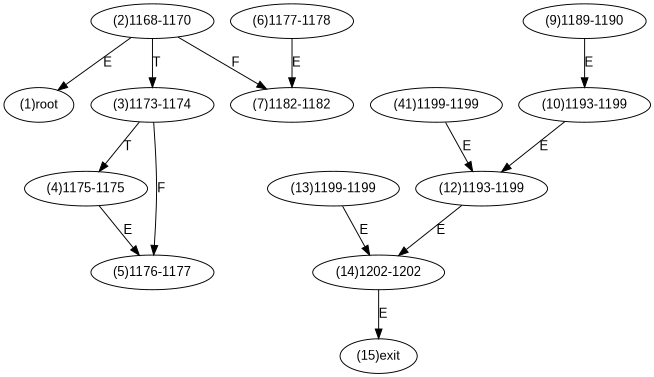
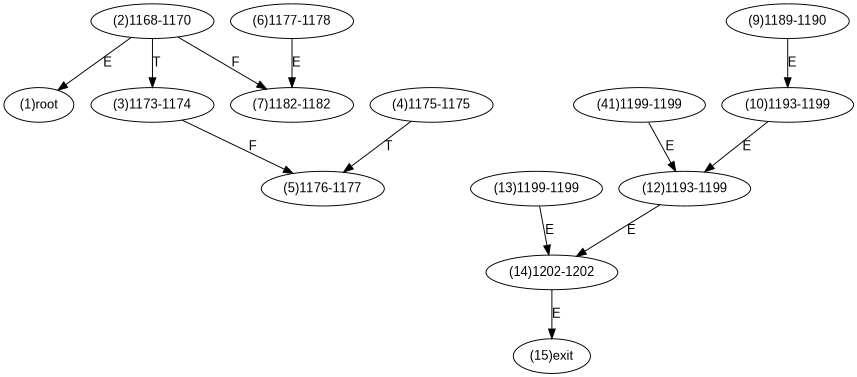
edge "(3)1173-1174" -> "(4)1175-1175": removed, label "T"
edge "(4)1175-1175" -> "(5)1176-1177": label "E" -> "T"
